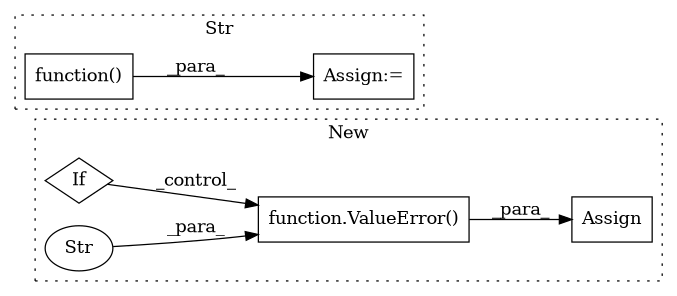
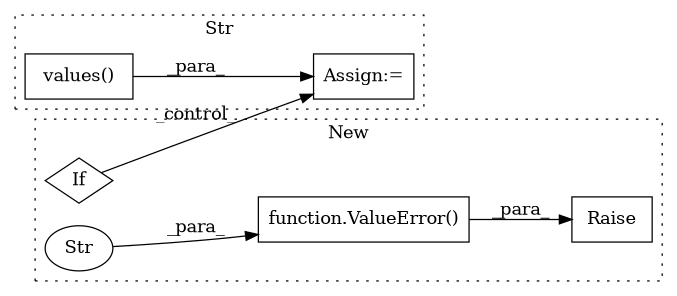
node "function()": label "function()" -> "values()"
edge "If" -> "function.ValueError()": now "If" -> "Assign:="
node "Assign": label "Assign" -> "Raise"
